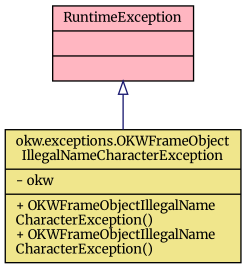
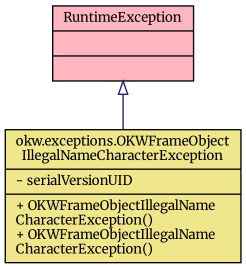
node "okw.exceptions.OKWFrameObject": text "- okw" -> "- serialVersionUID"
